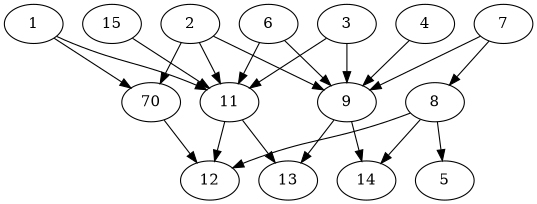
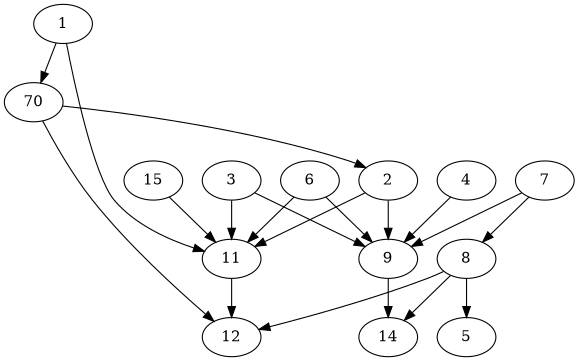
edge "2" -> "70": reversed
node "13": removed
